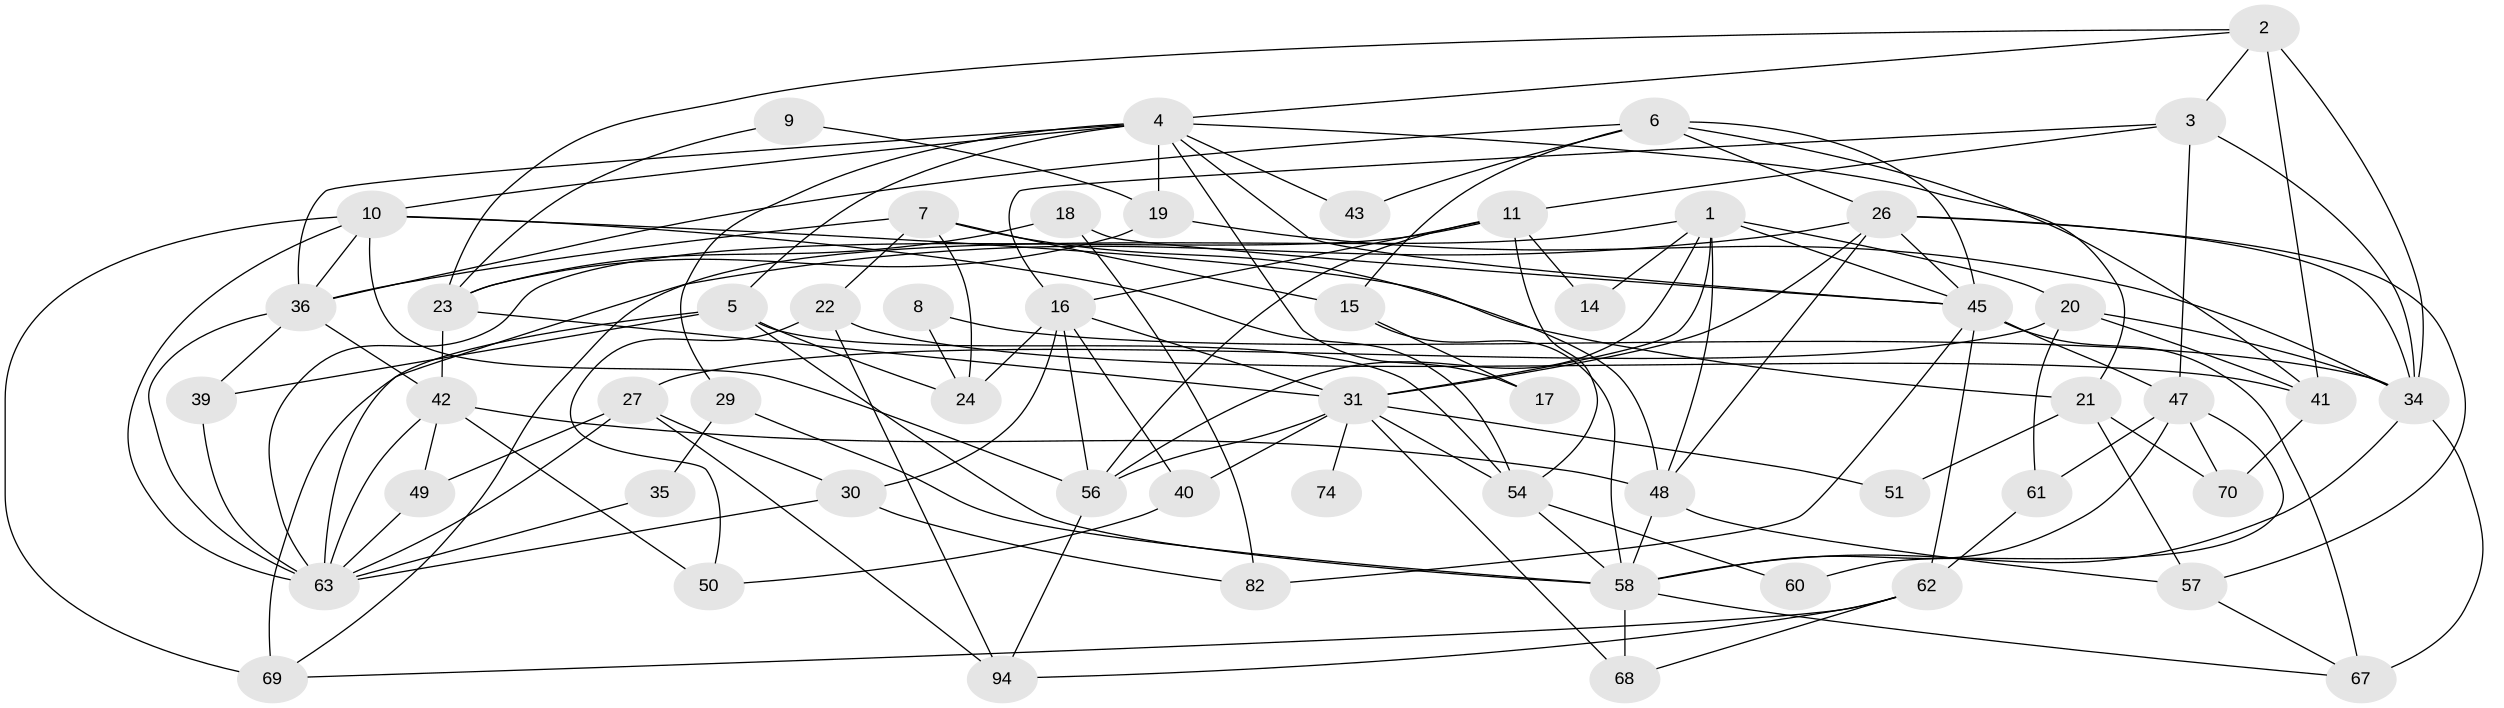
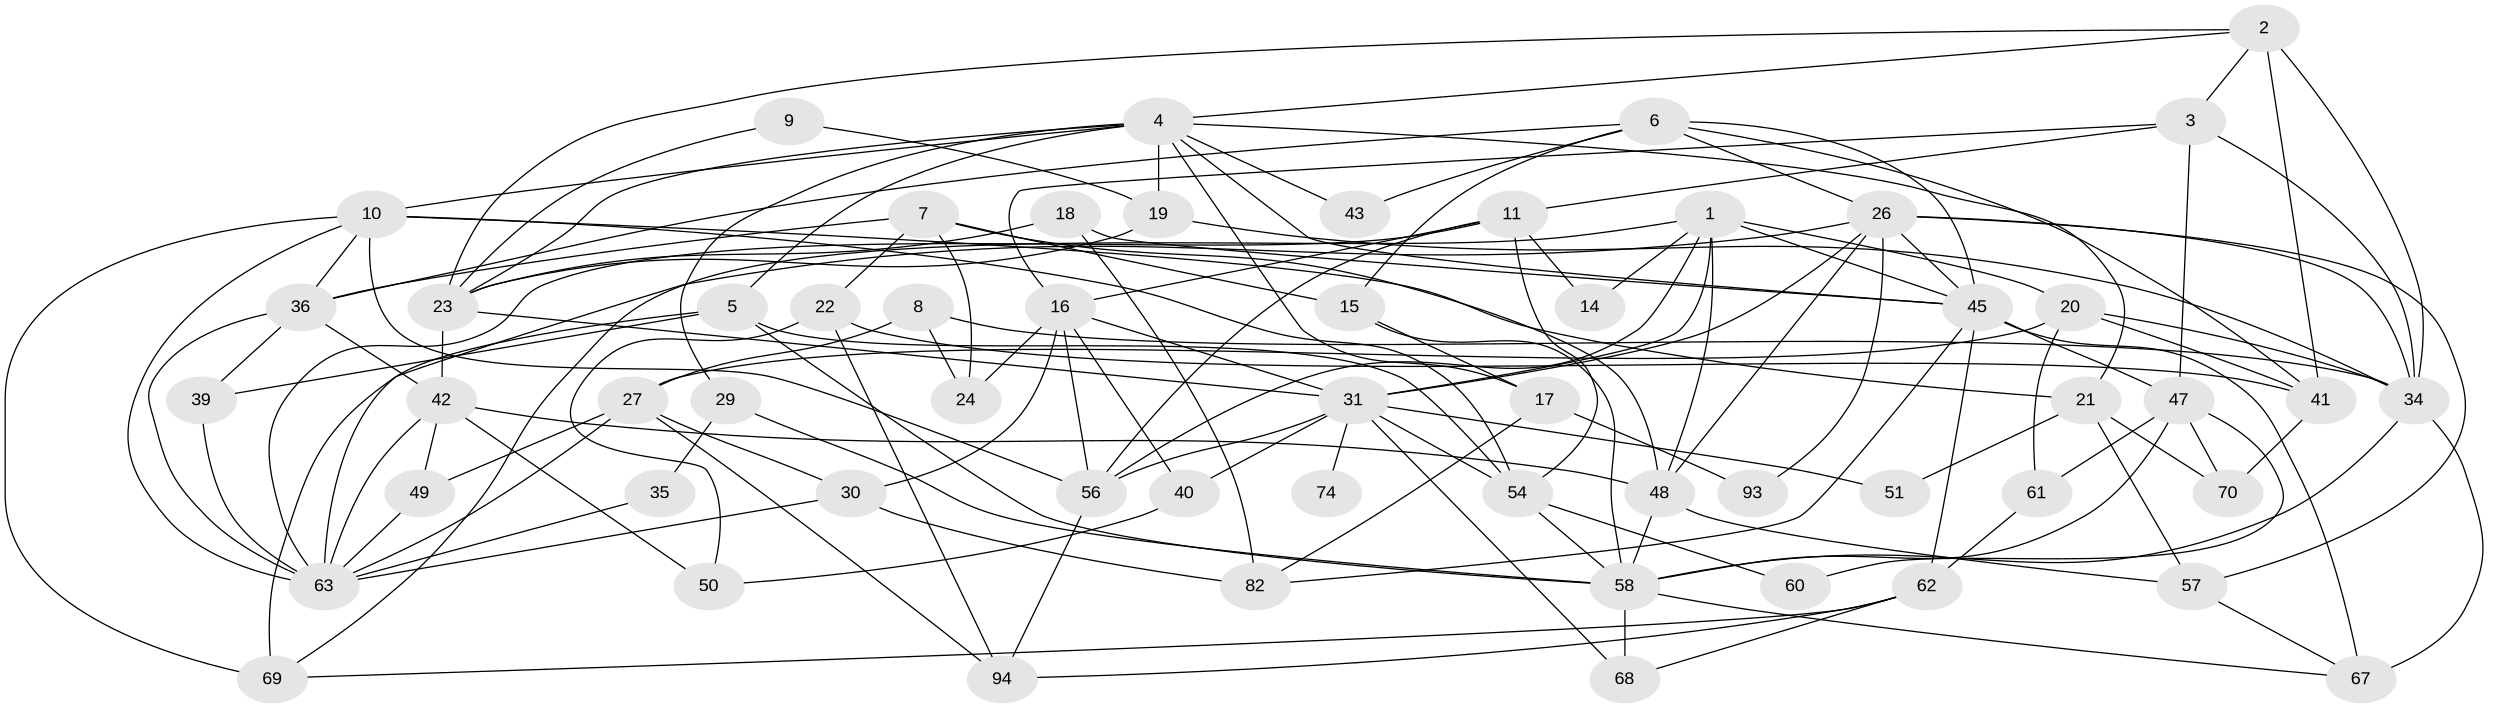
edge "4" -- "36": now "4" -- "23"
edge "8" -- "27": added
edge "5" -- "24": removed
node "93": added
edge "17" -- "82": added
